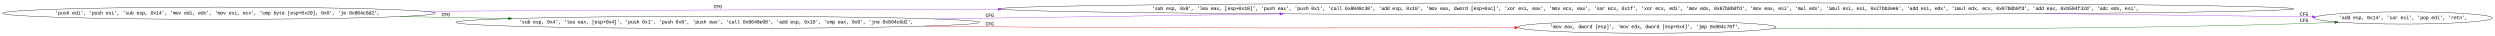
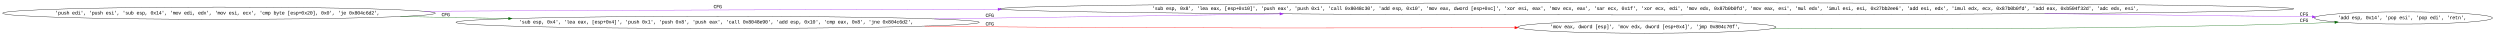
node "'add esp, 0x14', 'sar esi', 'pop edi', 'retn',": label "'add esp, 0x14', 'sar esi', 'pop edi', 'retn'," -> "'add esp, 0x14', 'pop esi', 'pop edi', 'retn',"
